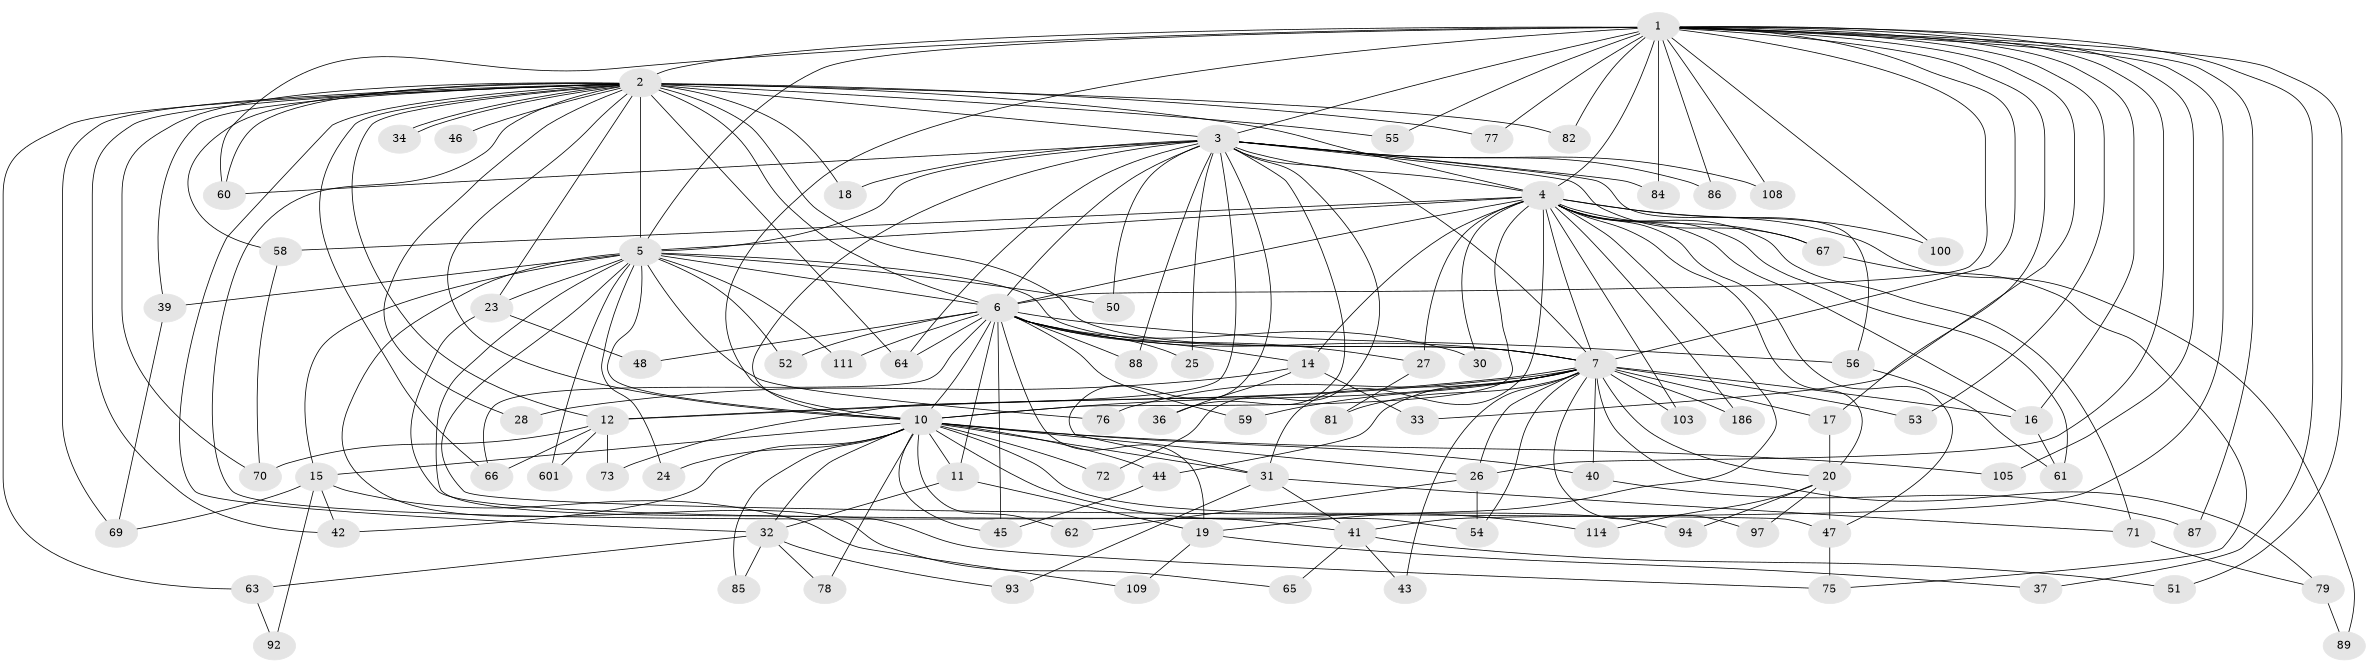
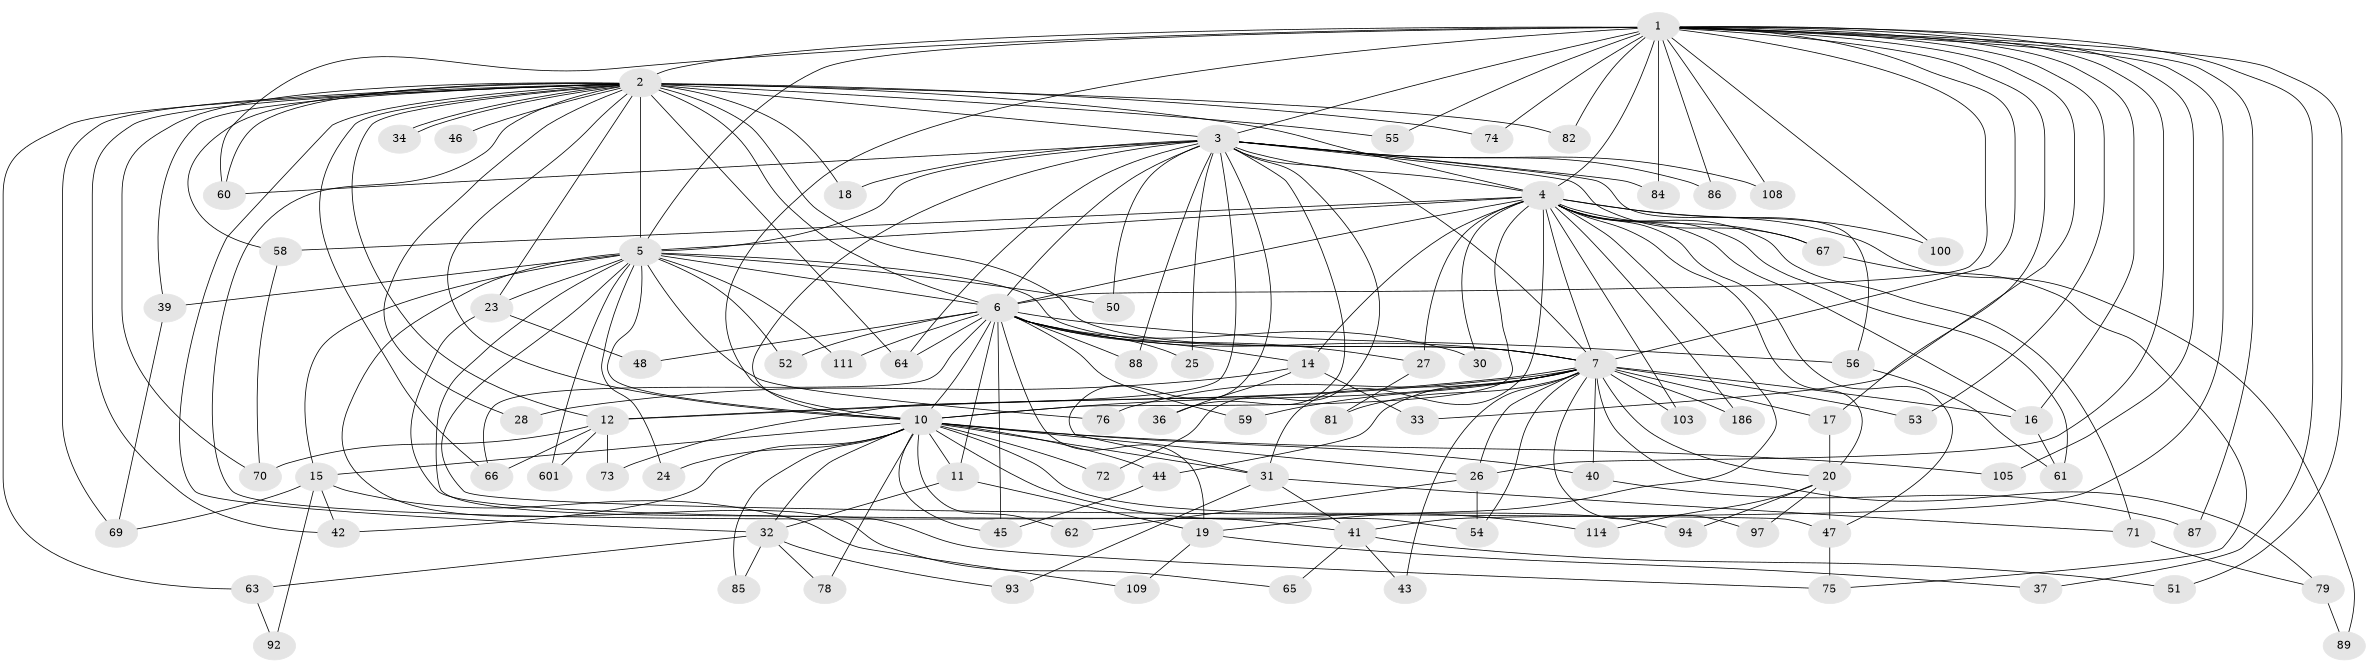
node "77": label "77" -> "74"
